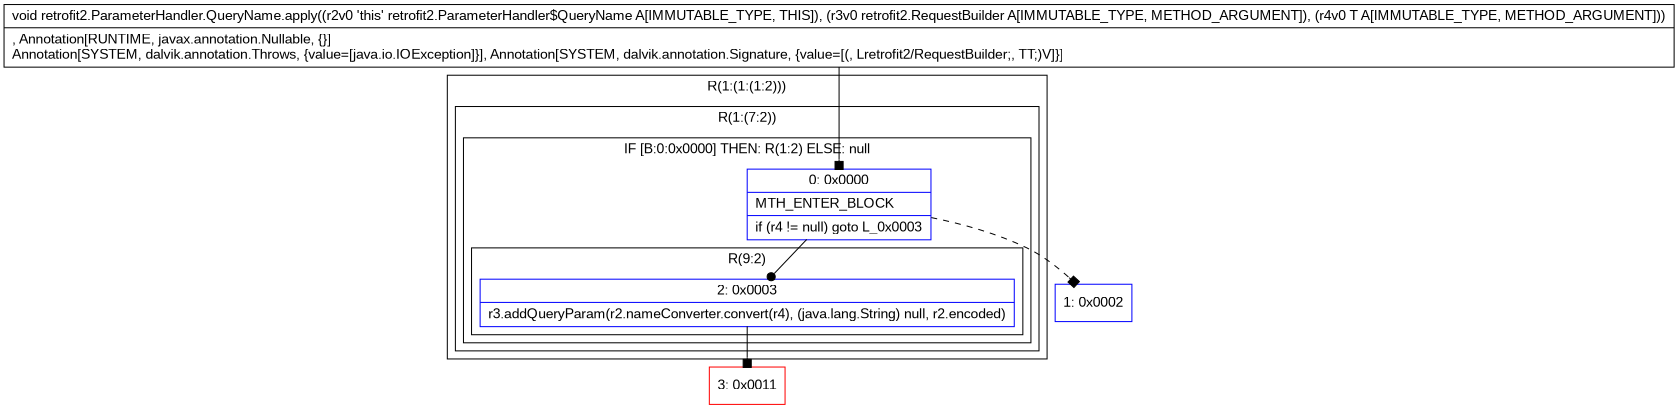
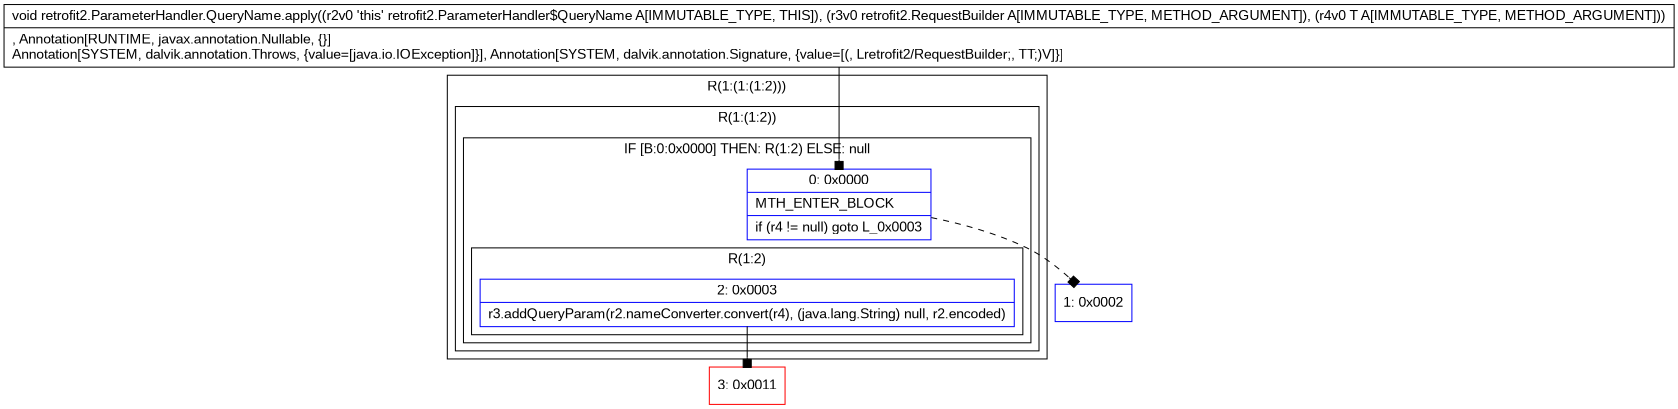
cluster "R(1:(7:2))": label "R(1:(7:2))" -> "R(1:(1:2))"
edge "0: 0x0000" -> "2: 0x0003": removed
cluster "R(9:2)": label "R(9:2)" -> "R(1:2)"
